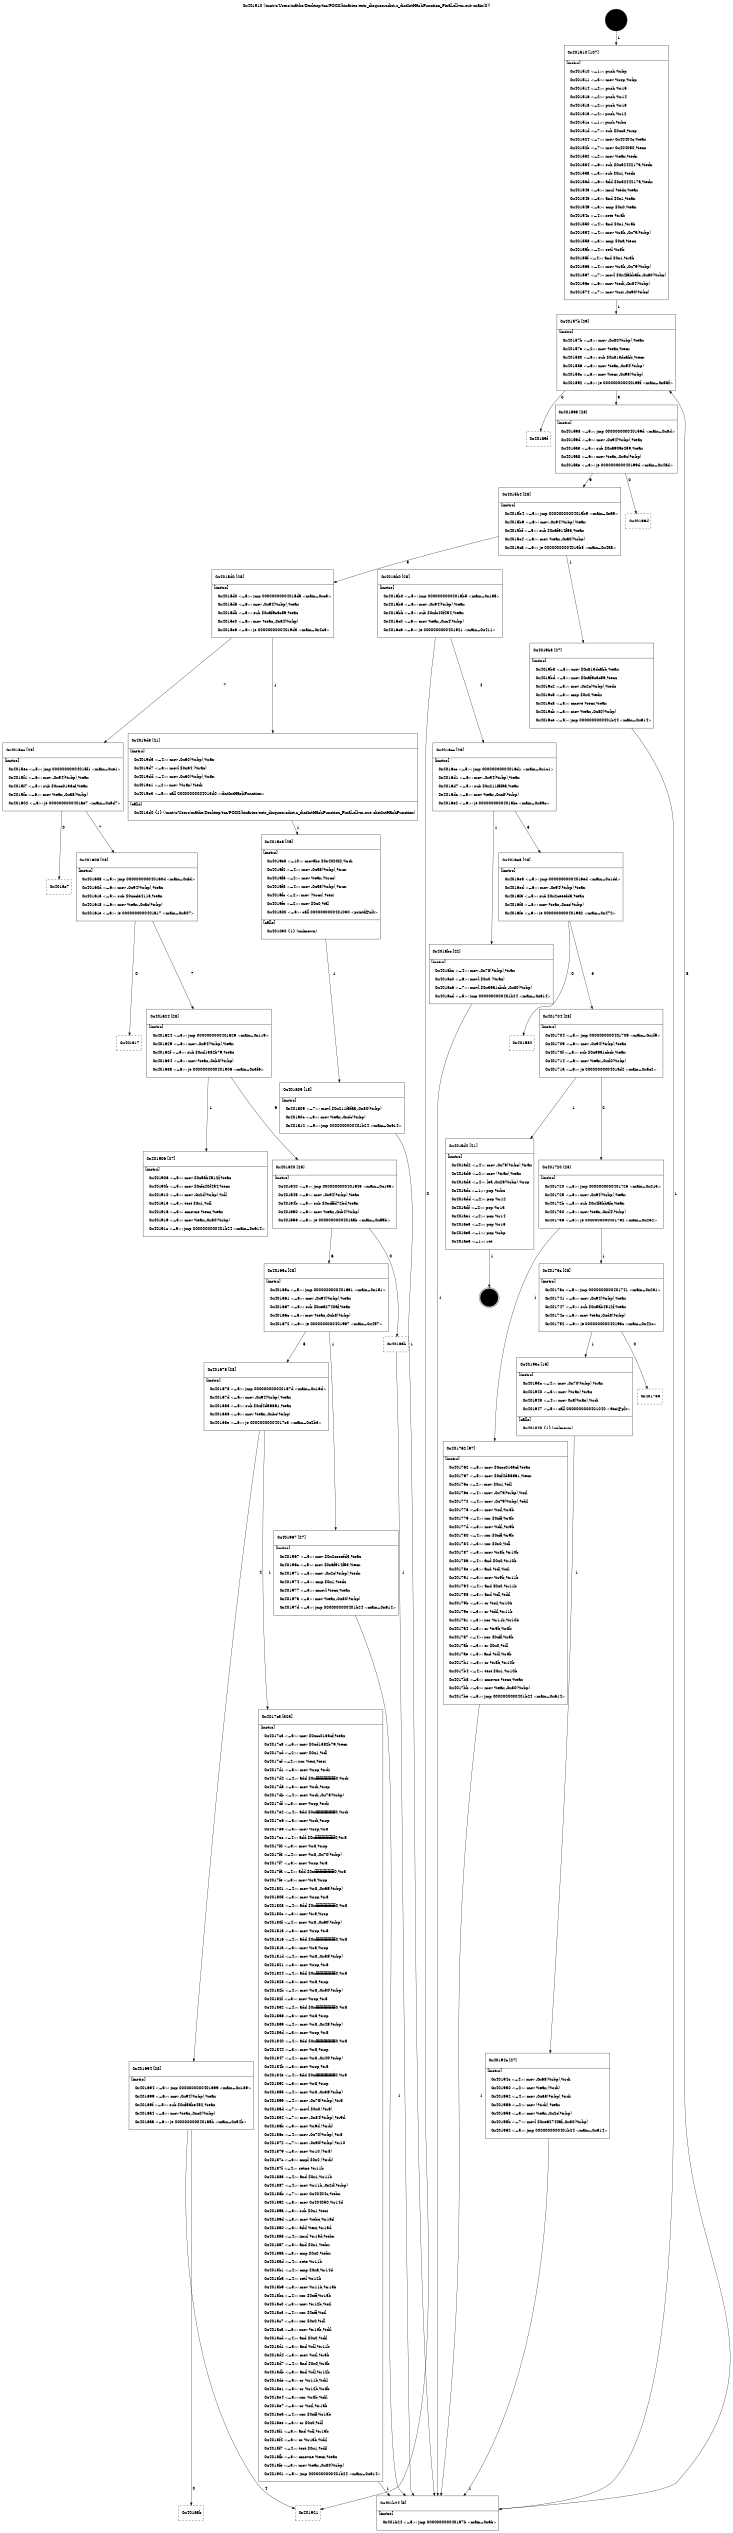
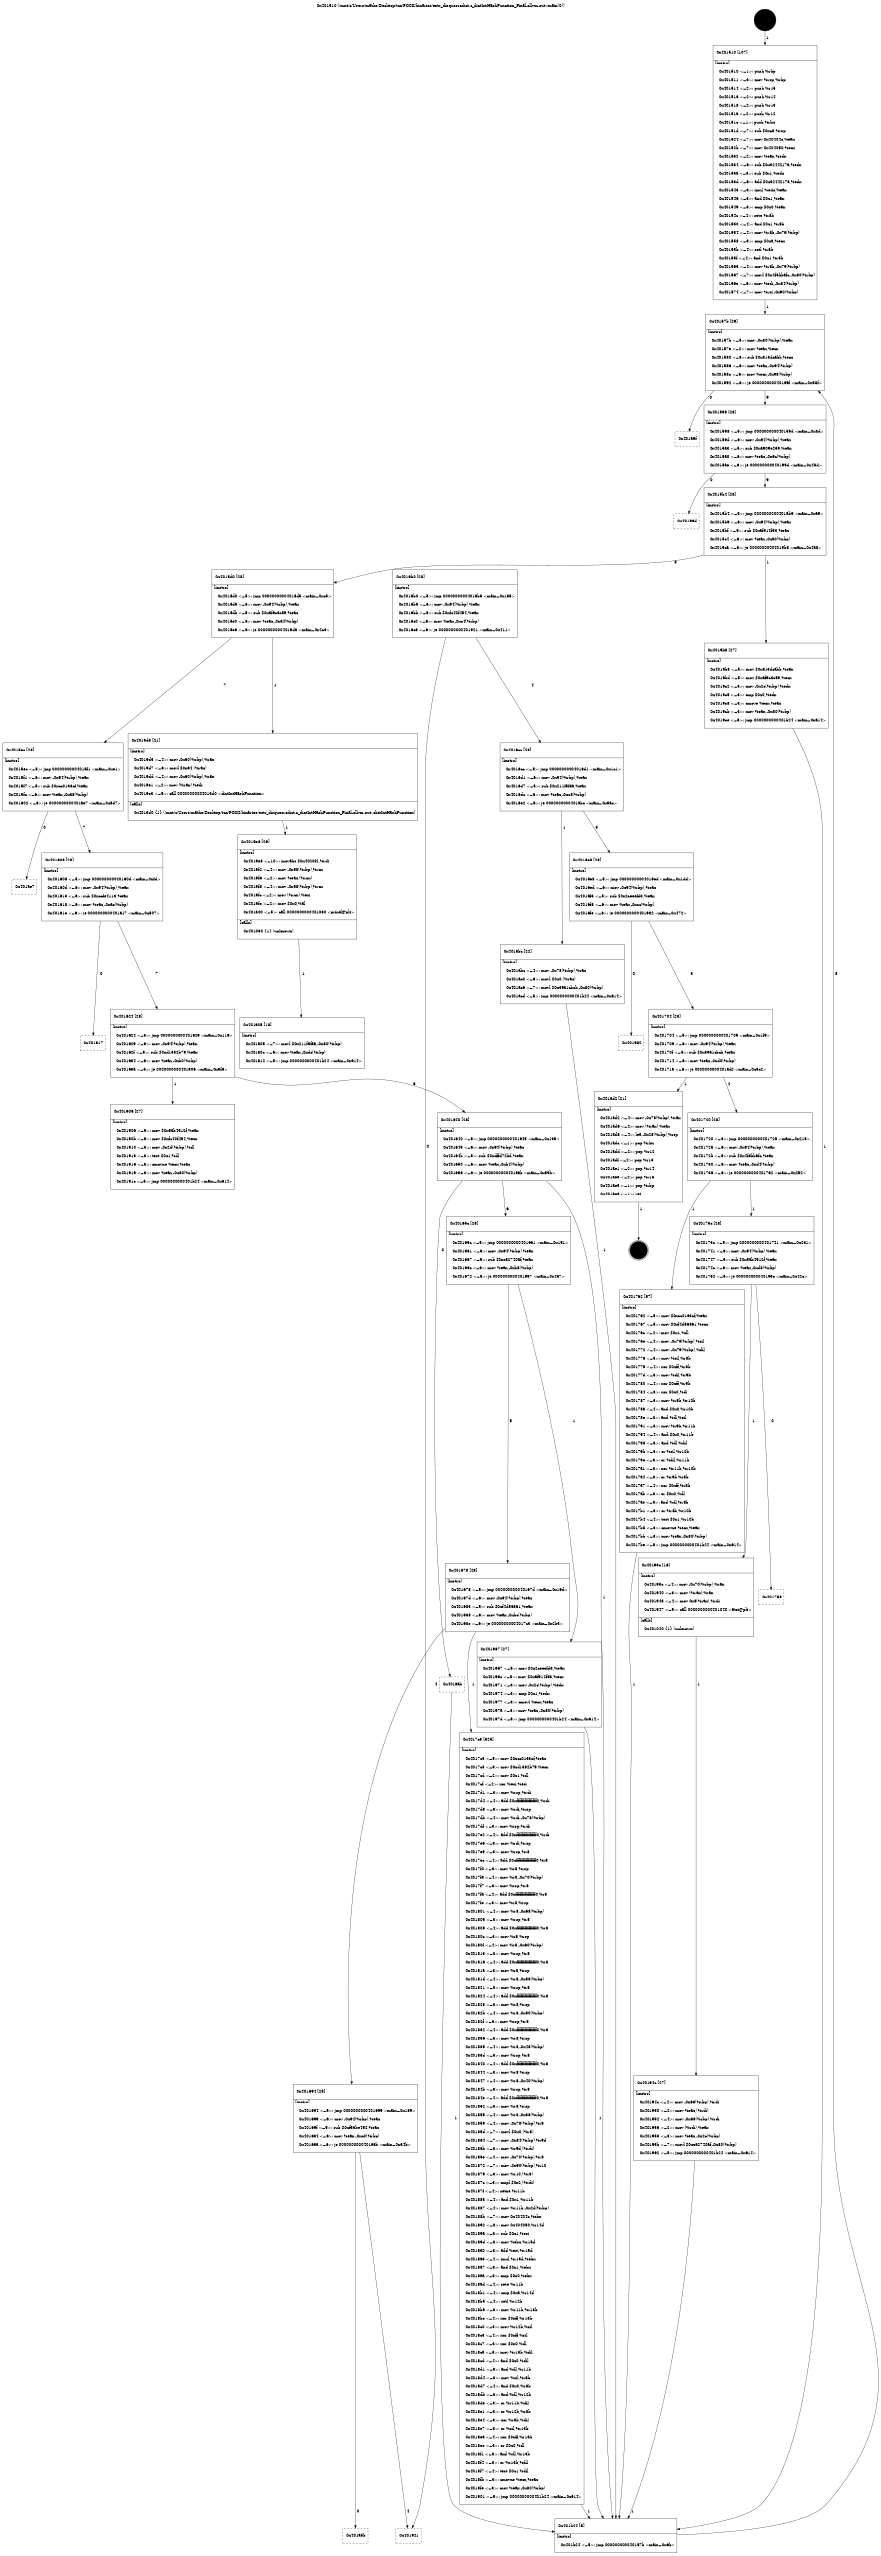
edge "0x401a05 [18]" -> "0x401b24 [5]": now "0x401640 [28]" -> "0x401b24 [5]"
